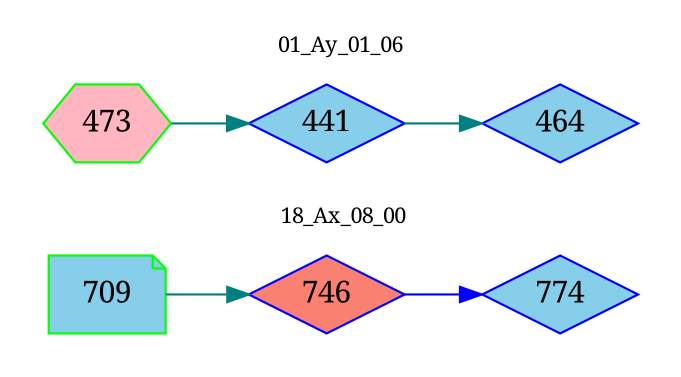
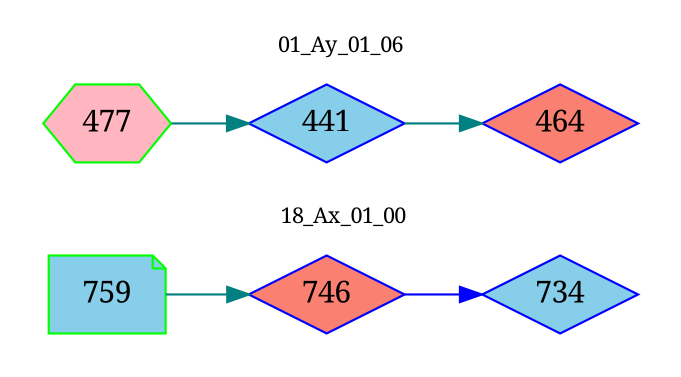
node "473": label "473" -> "477"
node "464": fillcolor skyblue -> salmon
cluster "18_Ax_08_00": label "18_Ax_08_00" -> "18_Ax_01_00"
node "709": label "709" -> "759"
node "774": label "774" -> "734"
